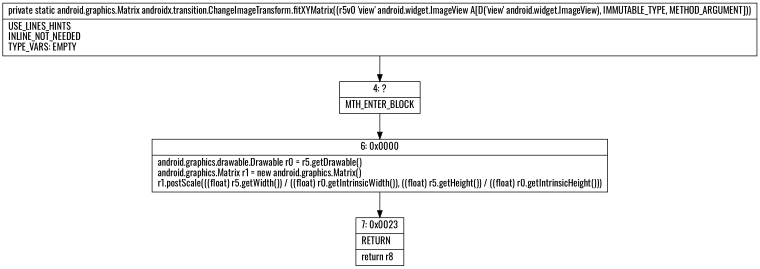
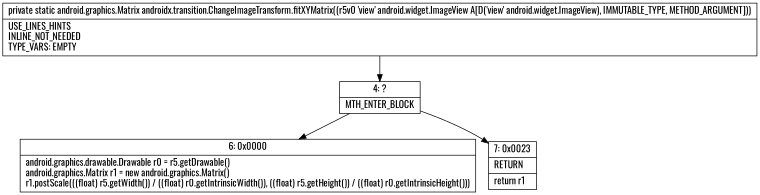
edge "6: 0x0000" -> "7: 0x0023": now "4: ?" -> "7: 0x0023"
node "7: 0x0023": text "return r8" -> "return r1"
